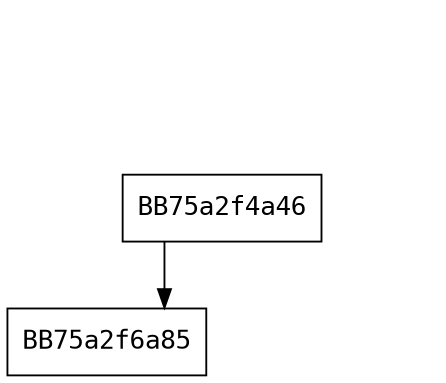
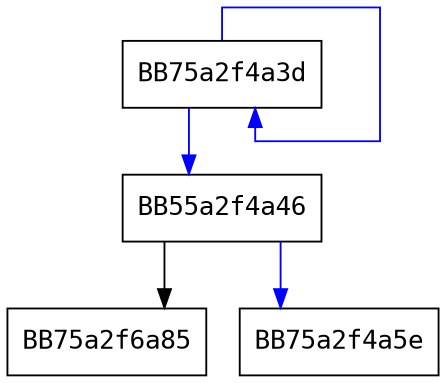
node "BB75a2f4a3d": added
node "BB75a2f4a46": label "BB75a2f4a46" -> "BB55a2f4a46"
node "BB75a2f4a5e": added
